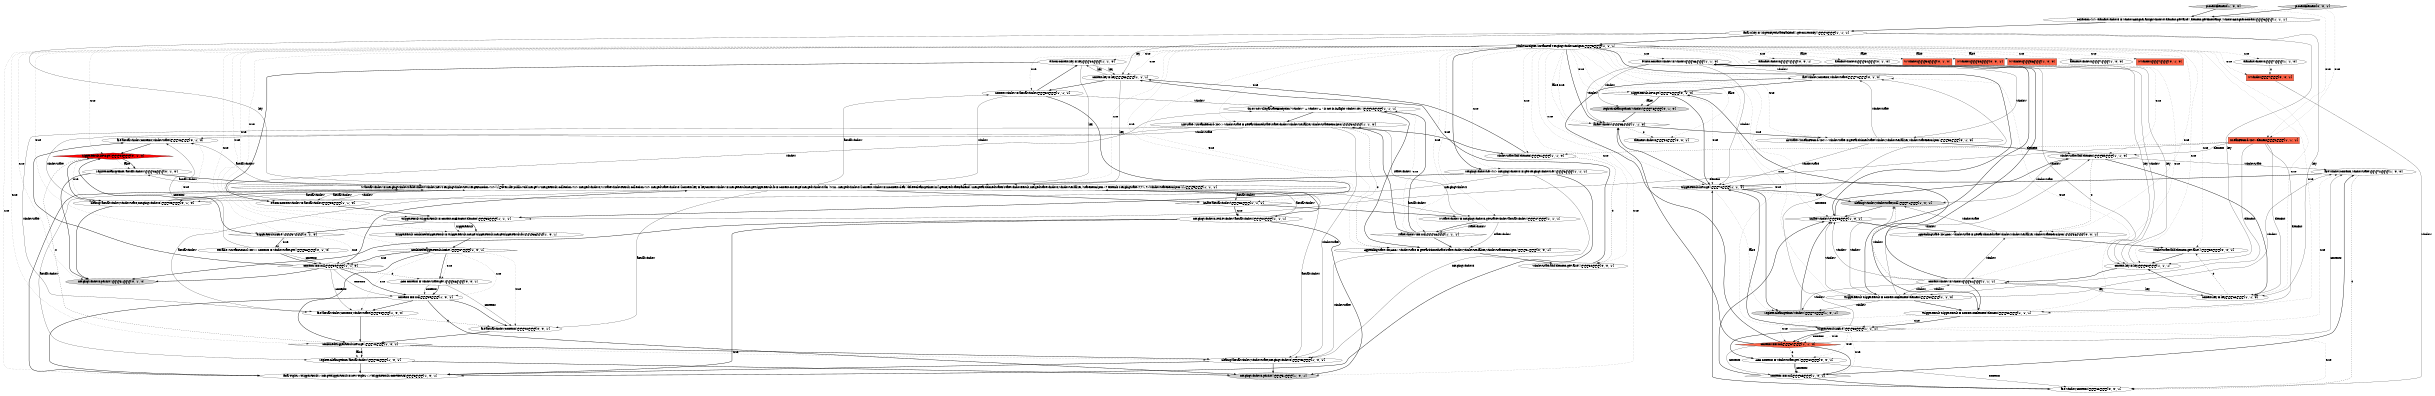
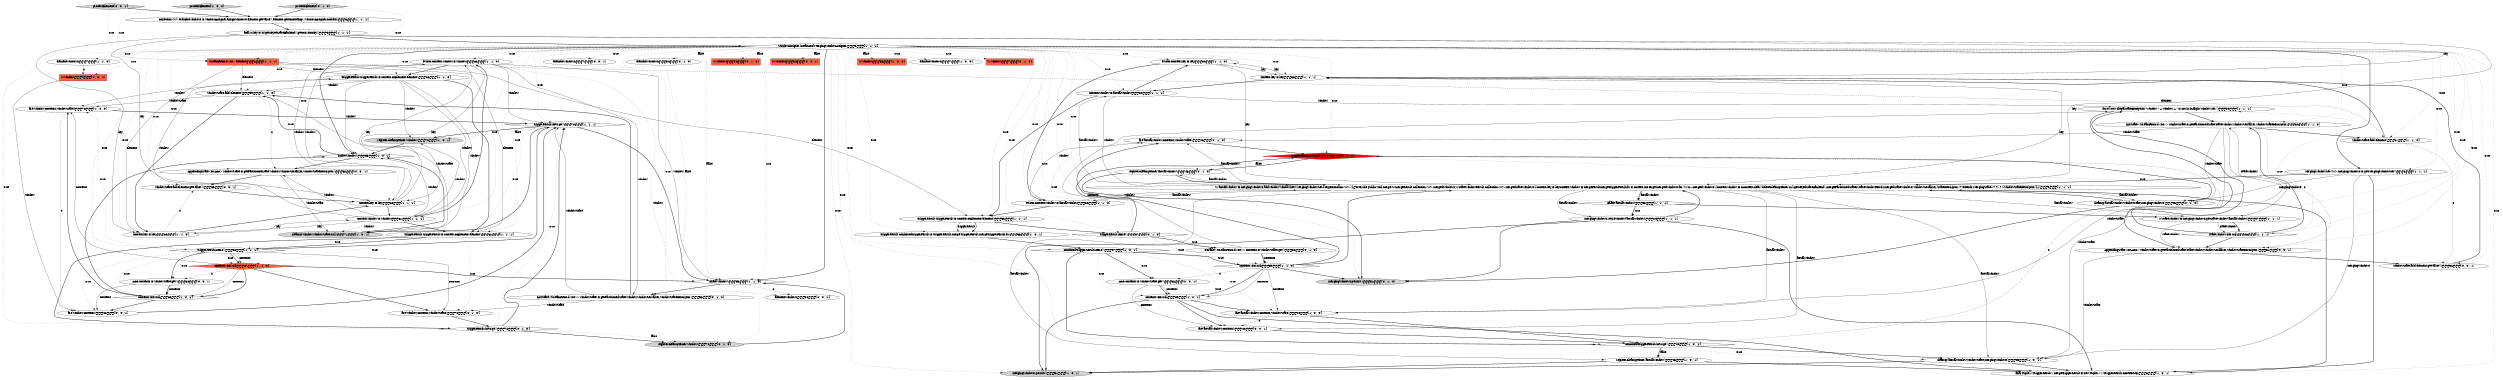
node "processElement['0', '1', '0']": added
edge "evictorContext.window = window@@@63@@@['1', '1', '0']" -> "fire(window,contents,windowState)@@@70@@@['0', '1', '0']": removed, label "window"
edge "evictorContext.window = window@@@63@@@['1', '1', '0']" -> "registerCleanupTimer(window)@@@76@@@['0', '1', '0']": style solid -> dotted
